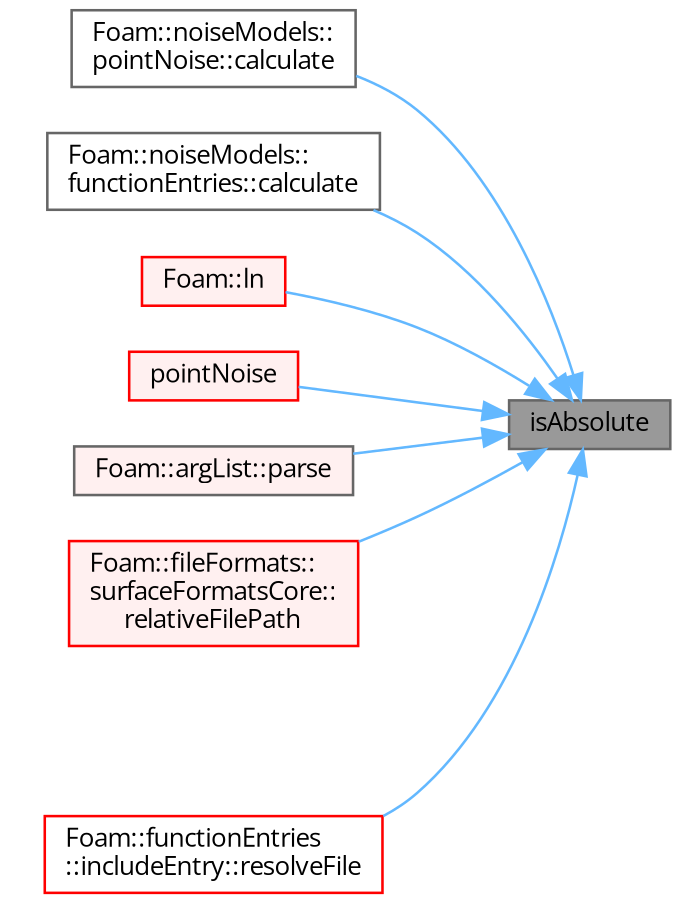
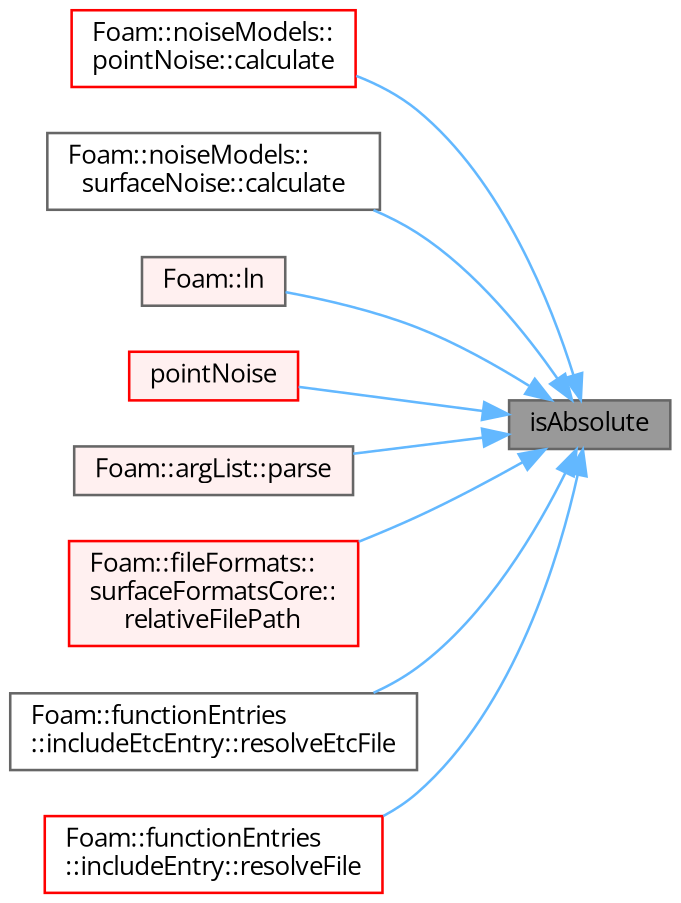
node "Foam::noiseModels:: pointNoise::calculate": color grey40 -> red
node "Foam::noiseModels:: functionEntries::calculate": label "Foam::noiseModels:: functionEntries::calculate" -> "Foam::noiseModels:: surfaceNoise::calculate"
node "Foam::ln": color red -> grey40
node "Foam::functionEntries ::includeEtcEntry::resolveEtcFile": added
